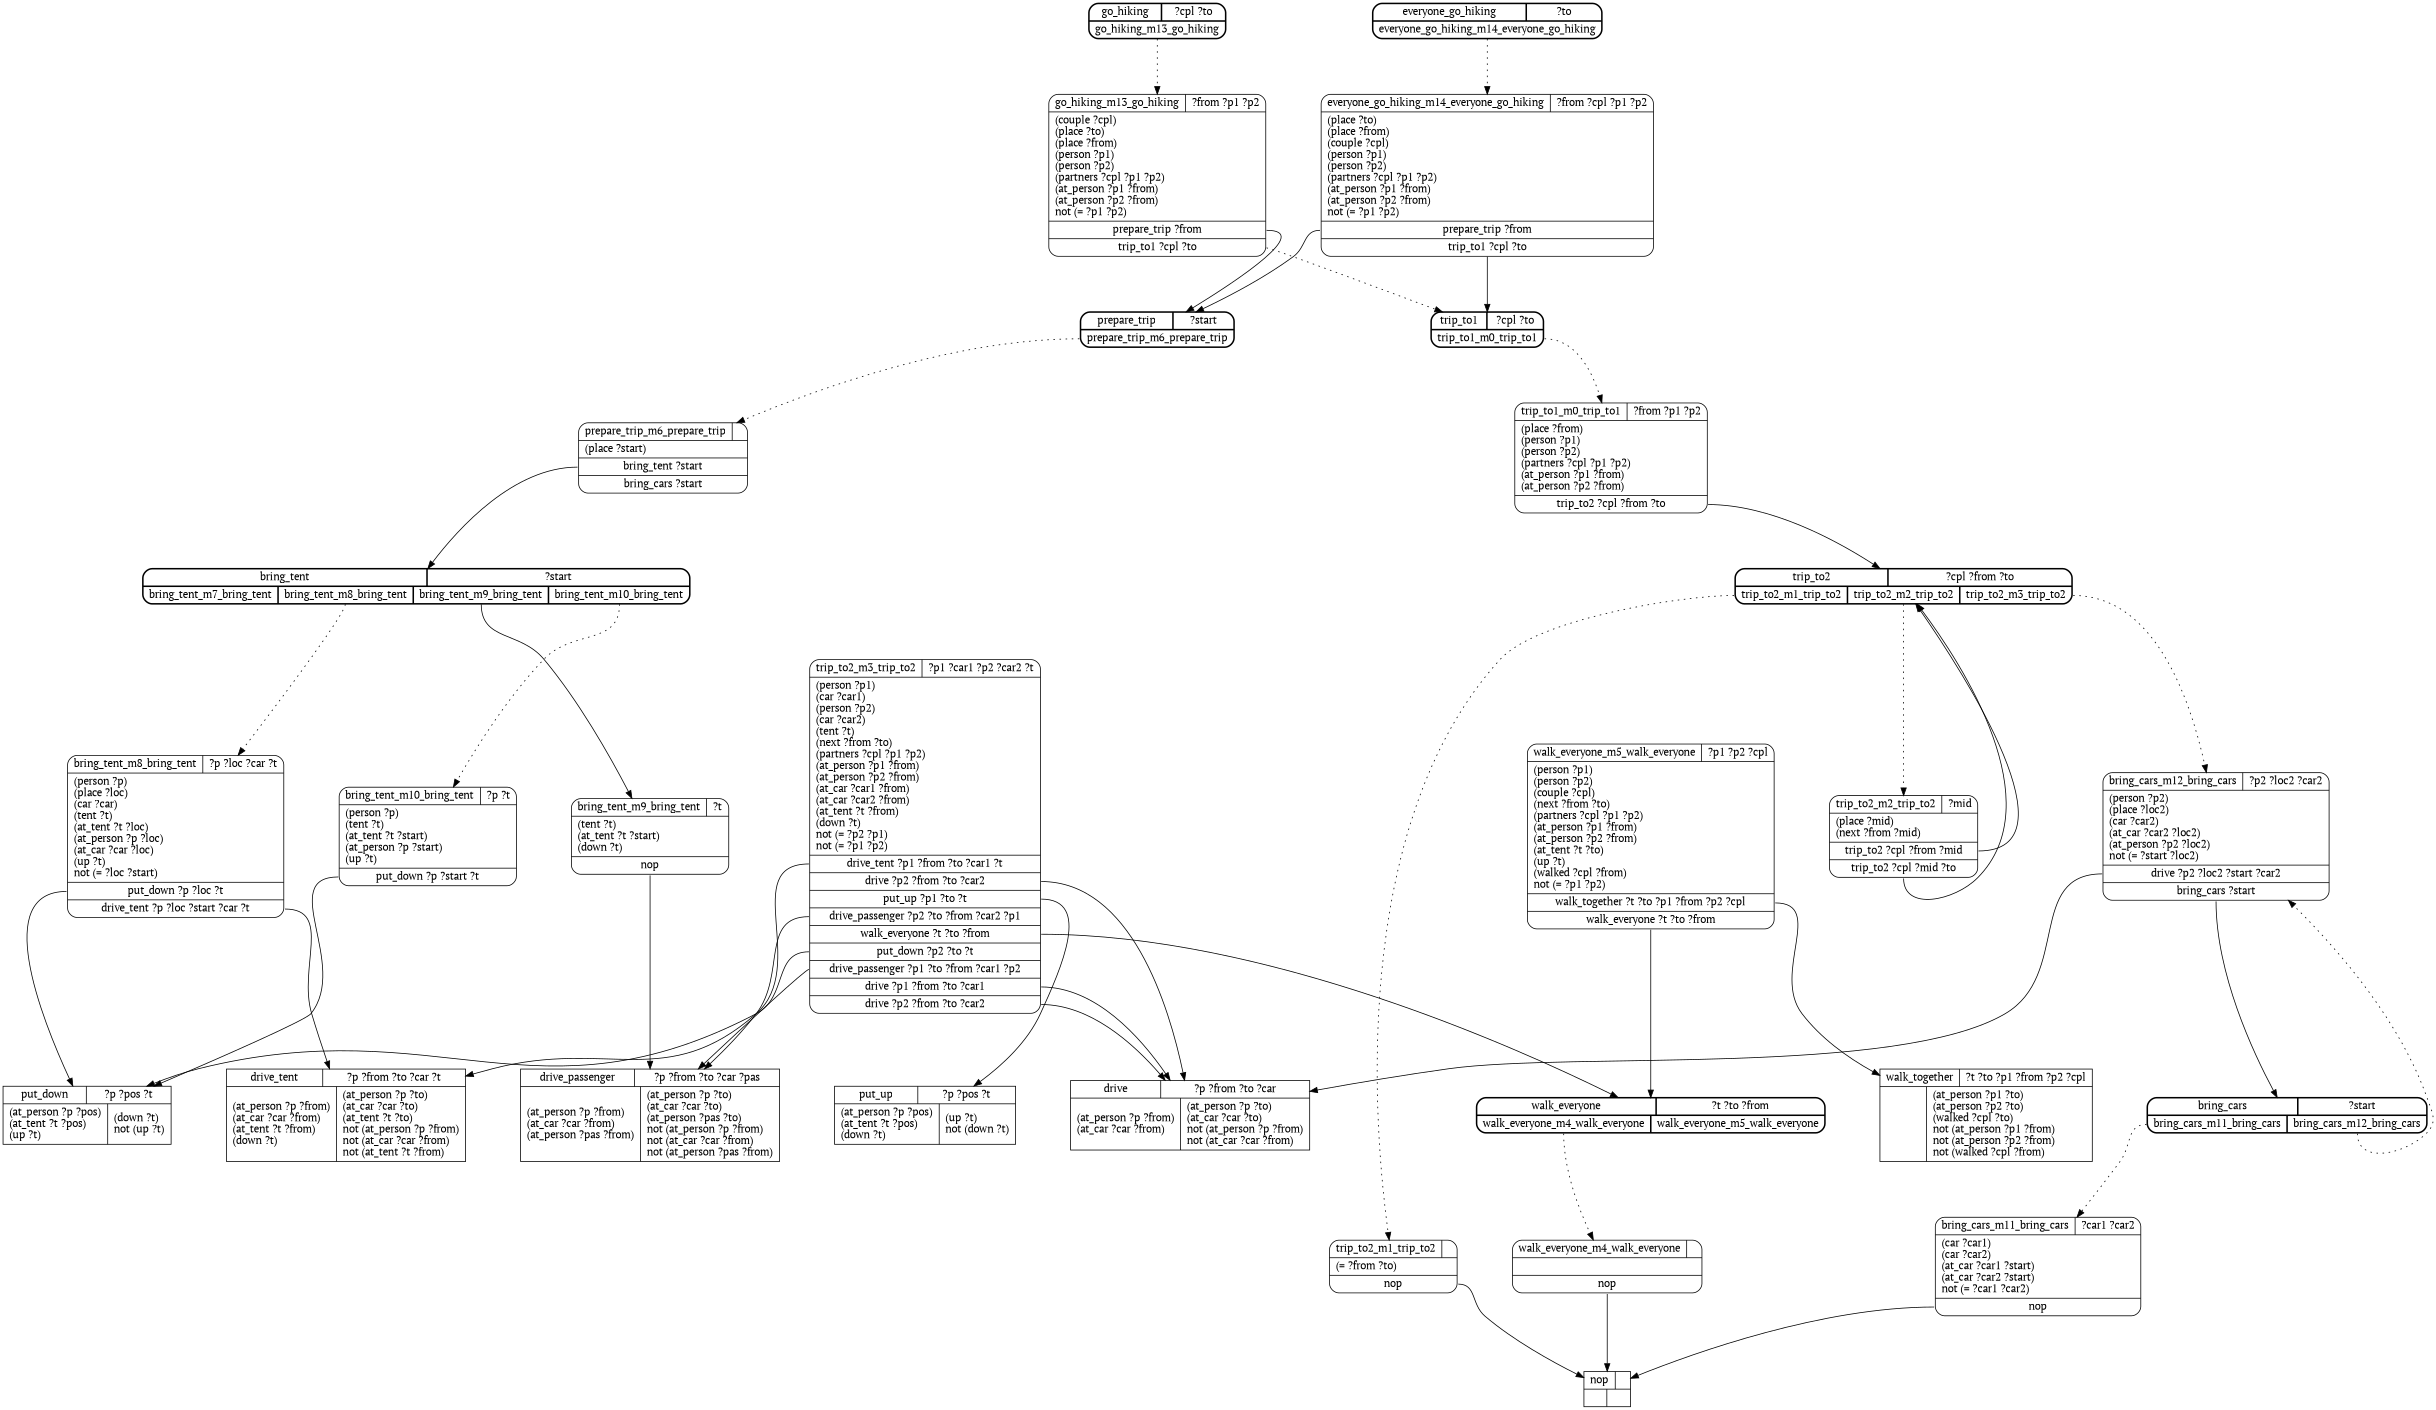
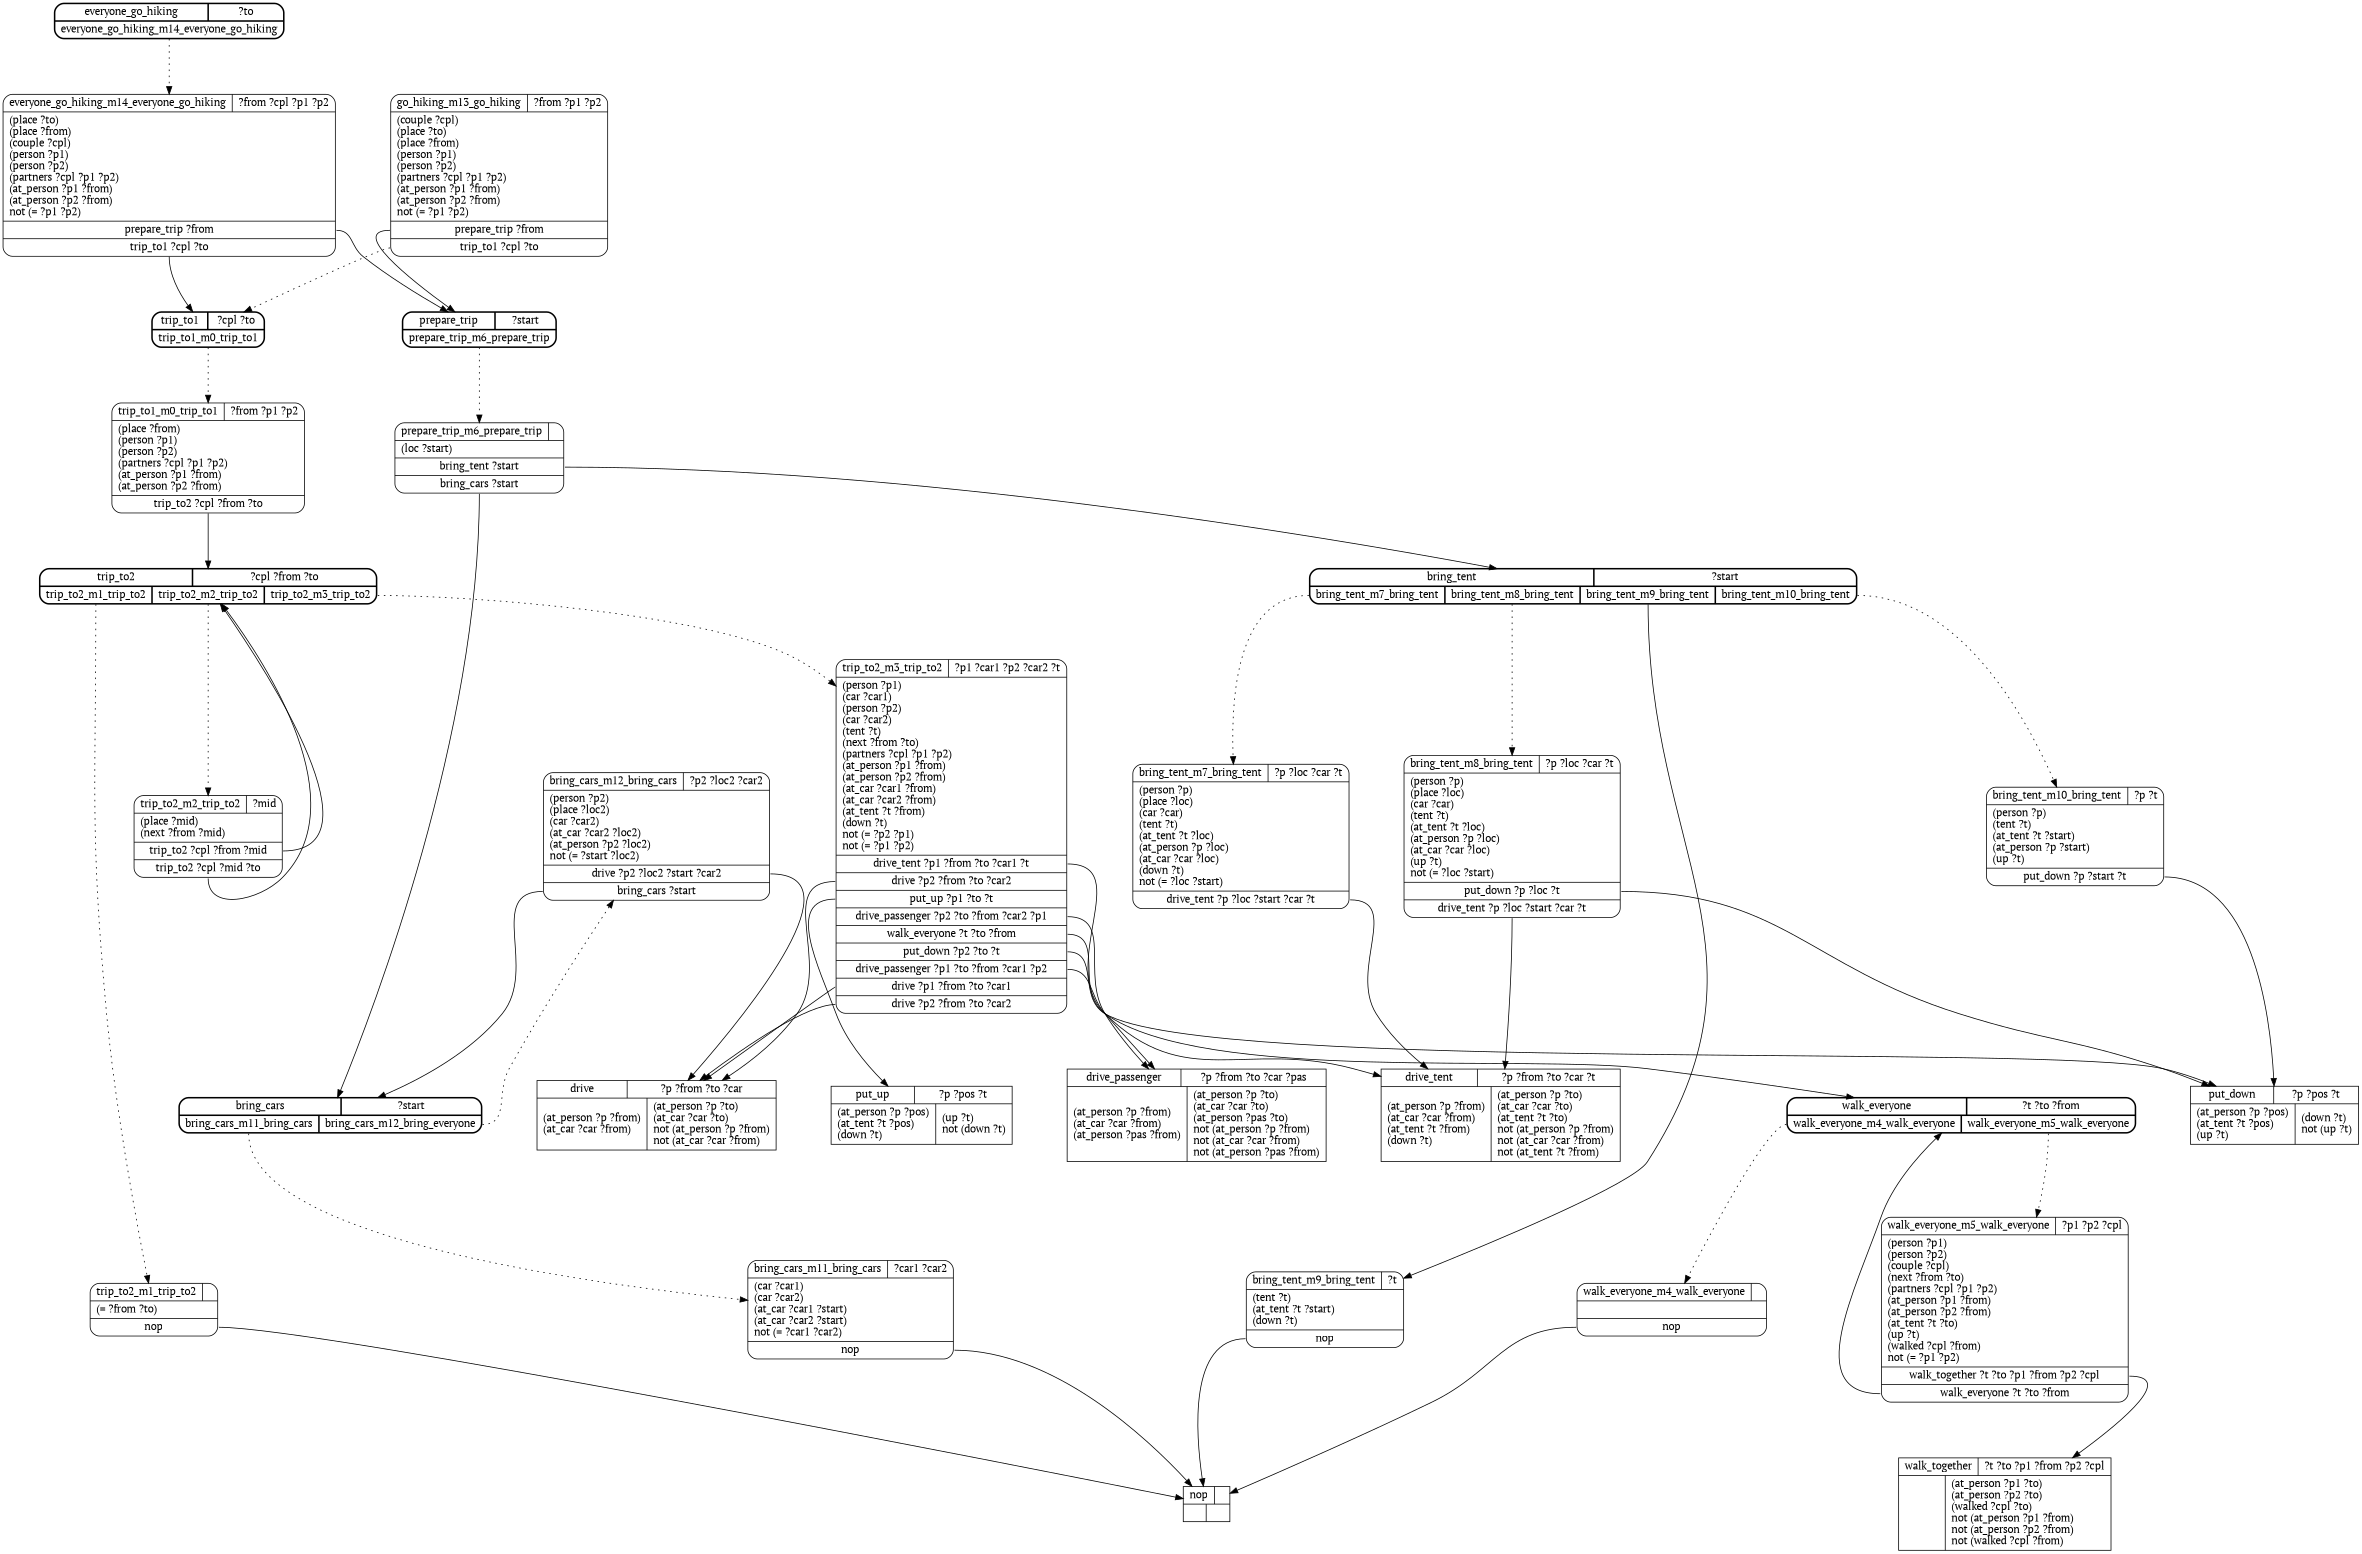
node "go_hiking": removed
node "prepare_trip_m6_prepare_trip": text "(place ?start)" -> "(loc ?start)"
edge "trip_to2" -> "bring_cars_m12_bring_cars": now "trip_to2" -> "trip_to2_m3_trip_to2"
edge "prepare_trip_m6_prepare_trip" -> "bring_cars": added
node "bring_tent_m7_bring_tent": added
edge "bring_tent_m9_bring_tent" -> "drive_passenger": now "bring_tent_m9_bring_tent" -> "nop"
node "bring_cars": text "bring_cars_m12_bring_cars" -> "bring_cars_m12_bring_everyone"
edge "walk_everyone" -> "walk_everyone_m5_walk_everyone": added
